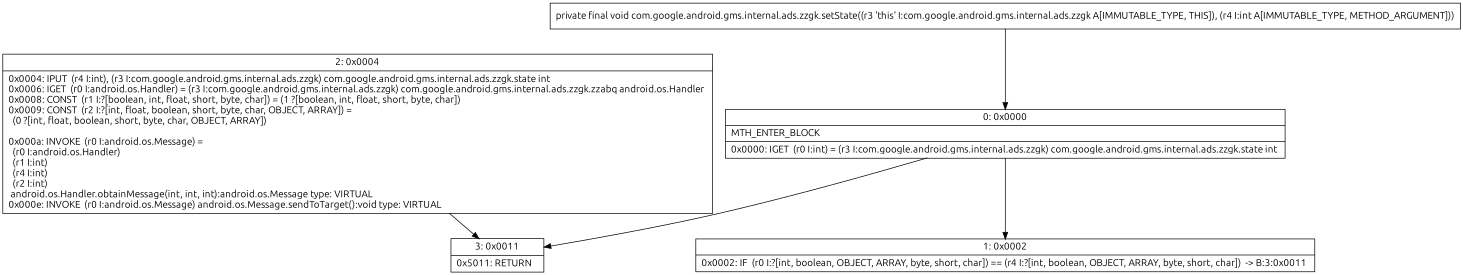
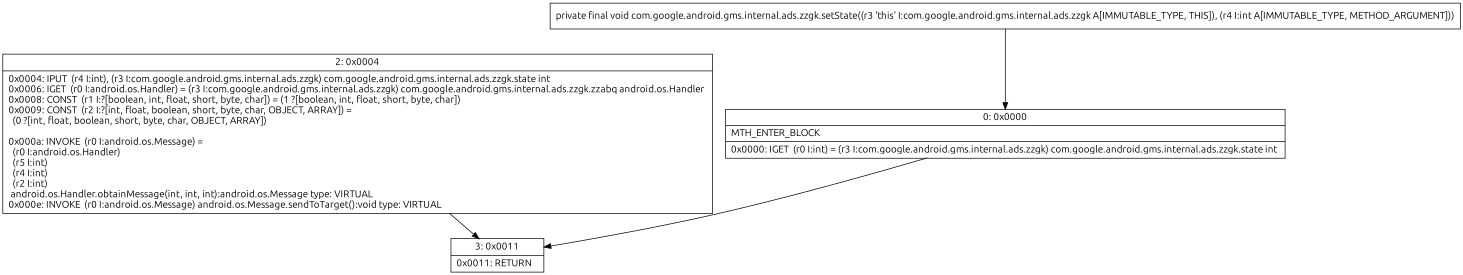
node "2: 0x0004": text "(r1 I:int)" -> "(r5 I:int)"
node "1: 0x0002": removed
node "3: 0x0011": text "0x5011: RETURN" -> "0x0011: RETURN"
